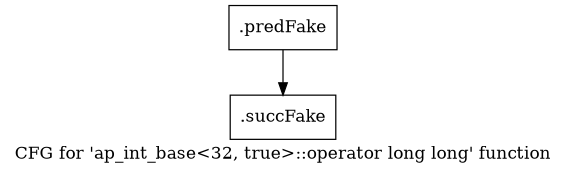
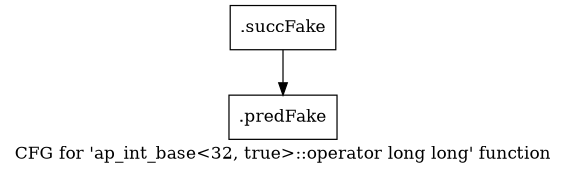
edge ".predFake" -> ".succFake": reversed
